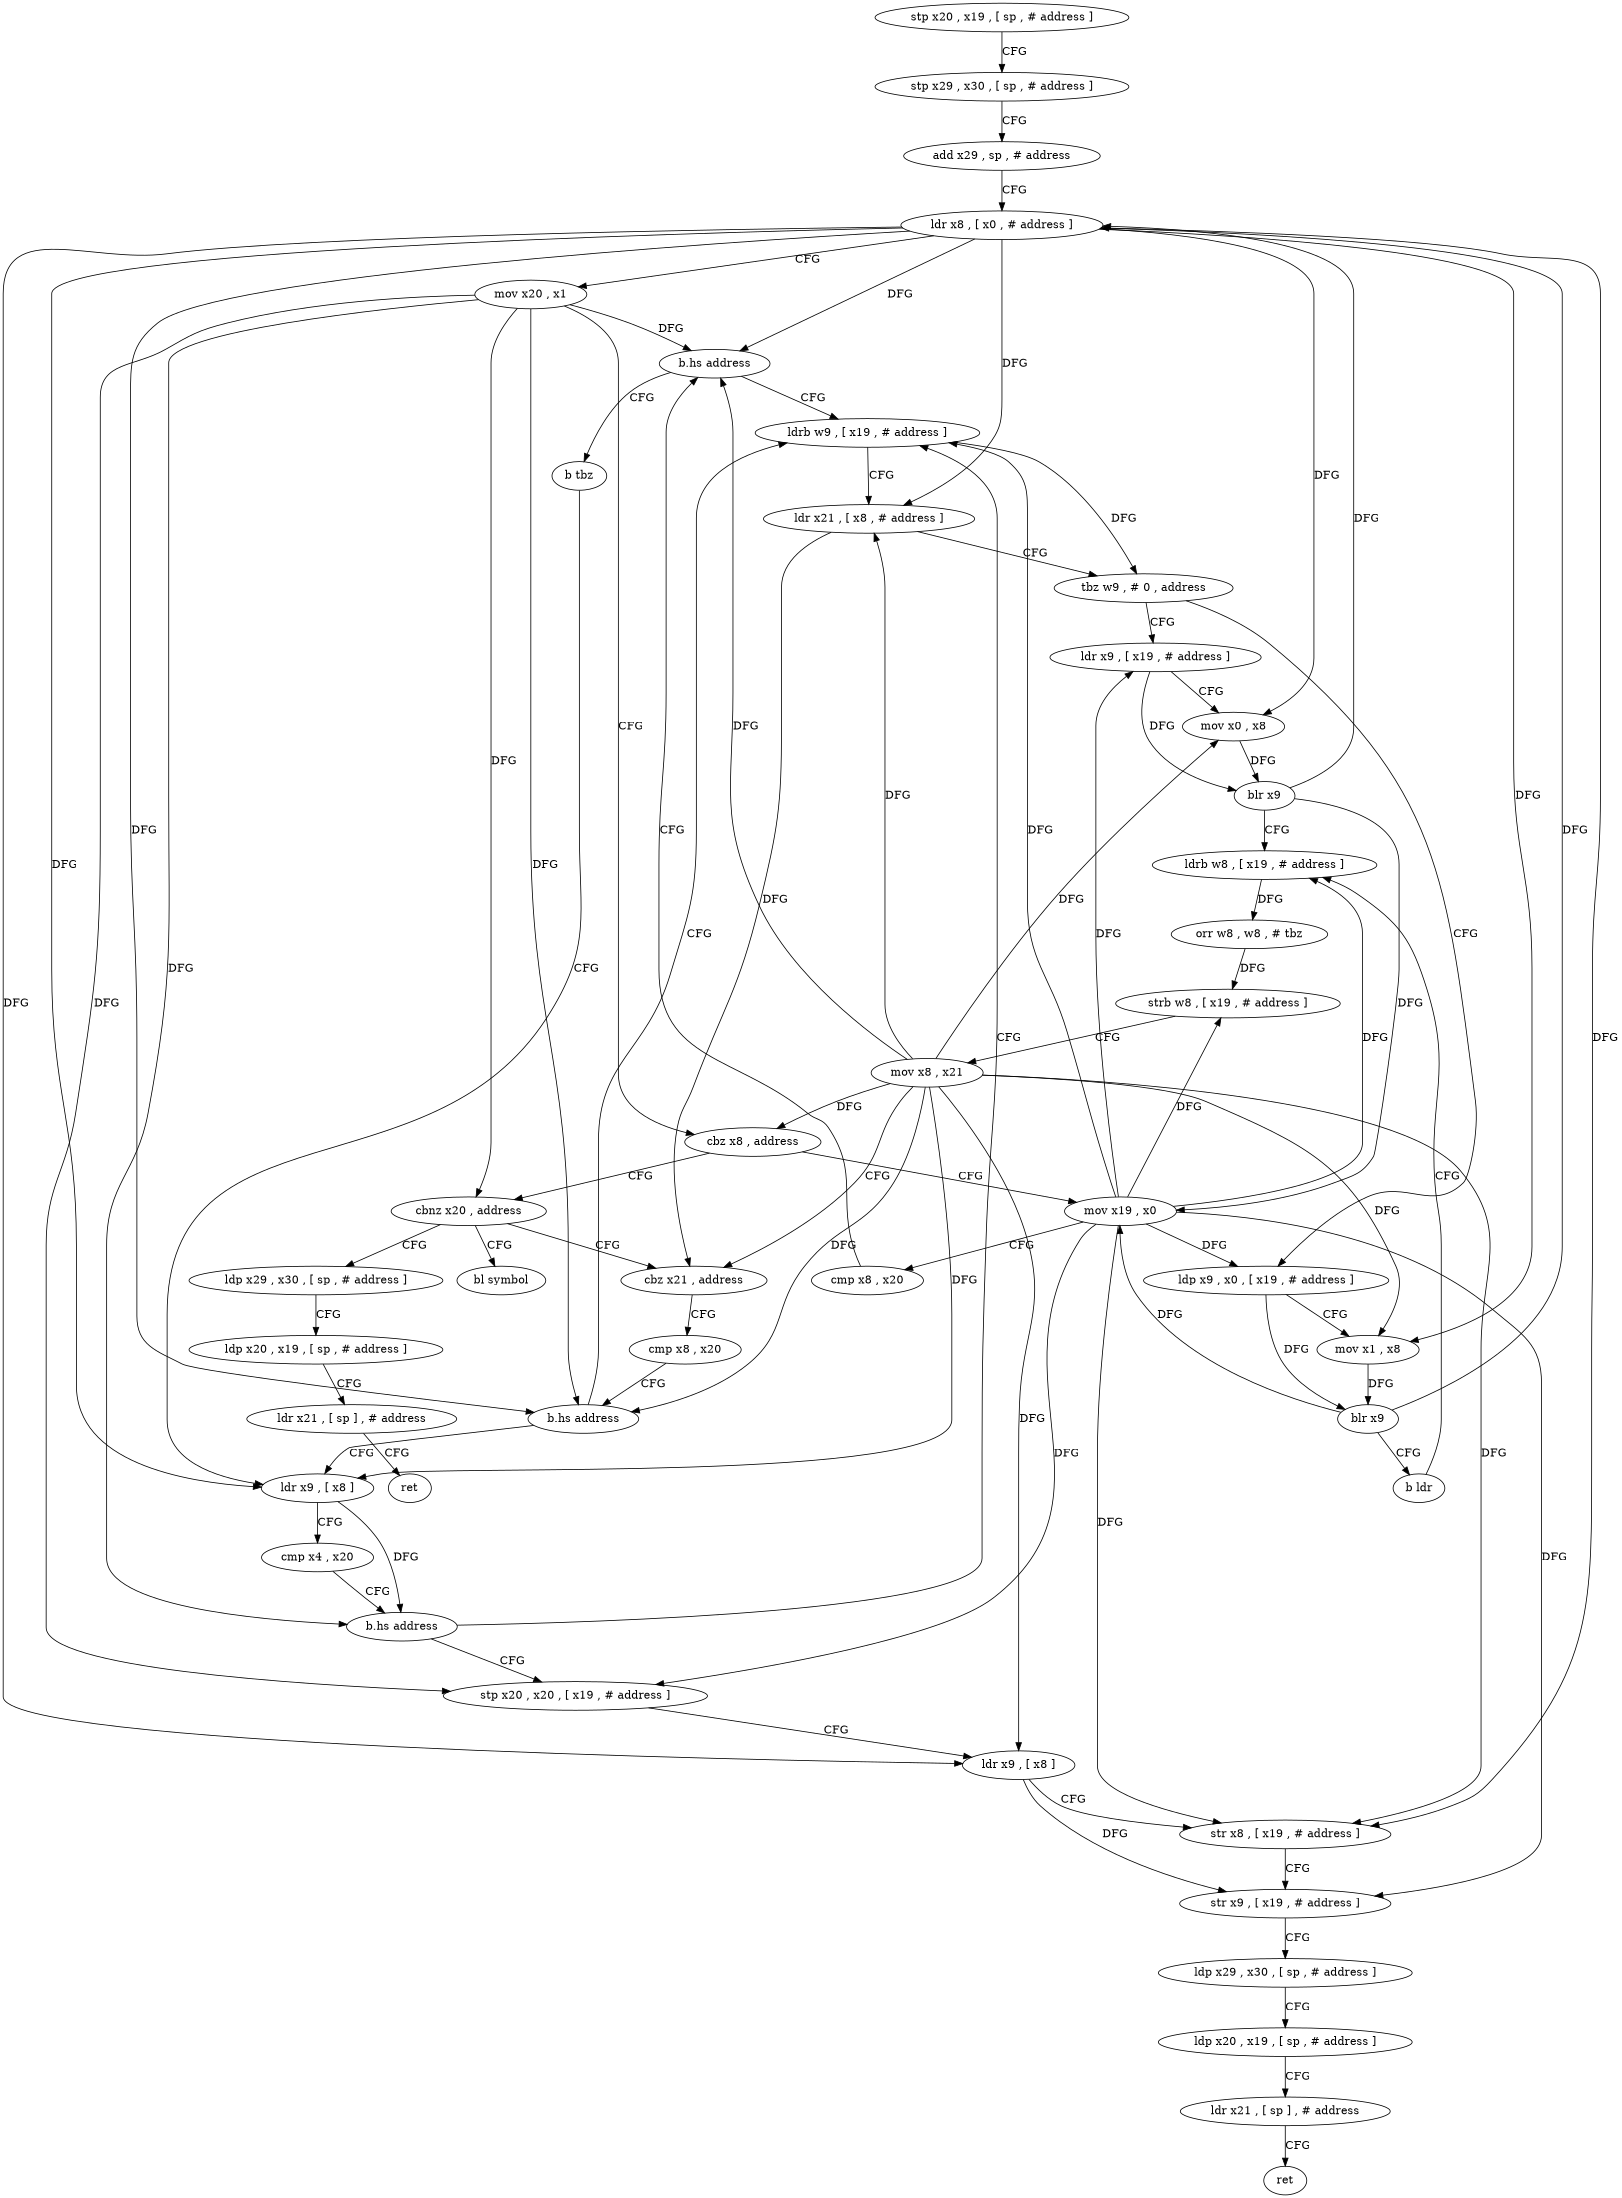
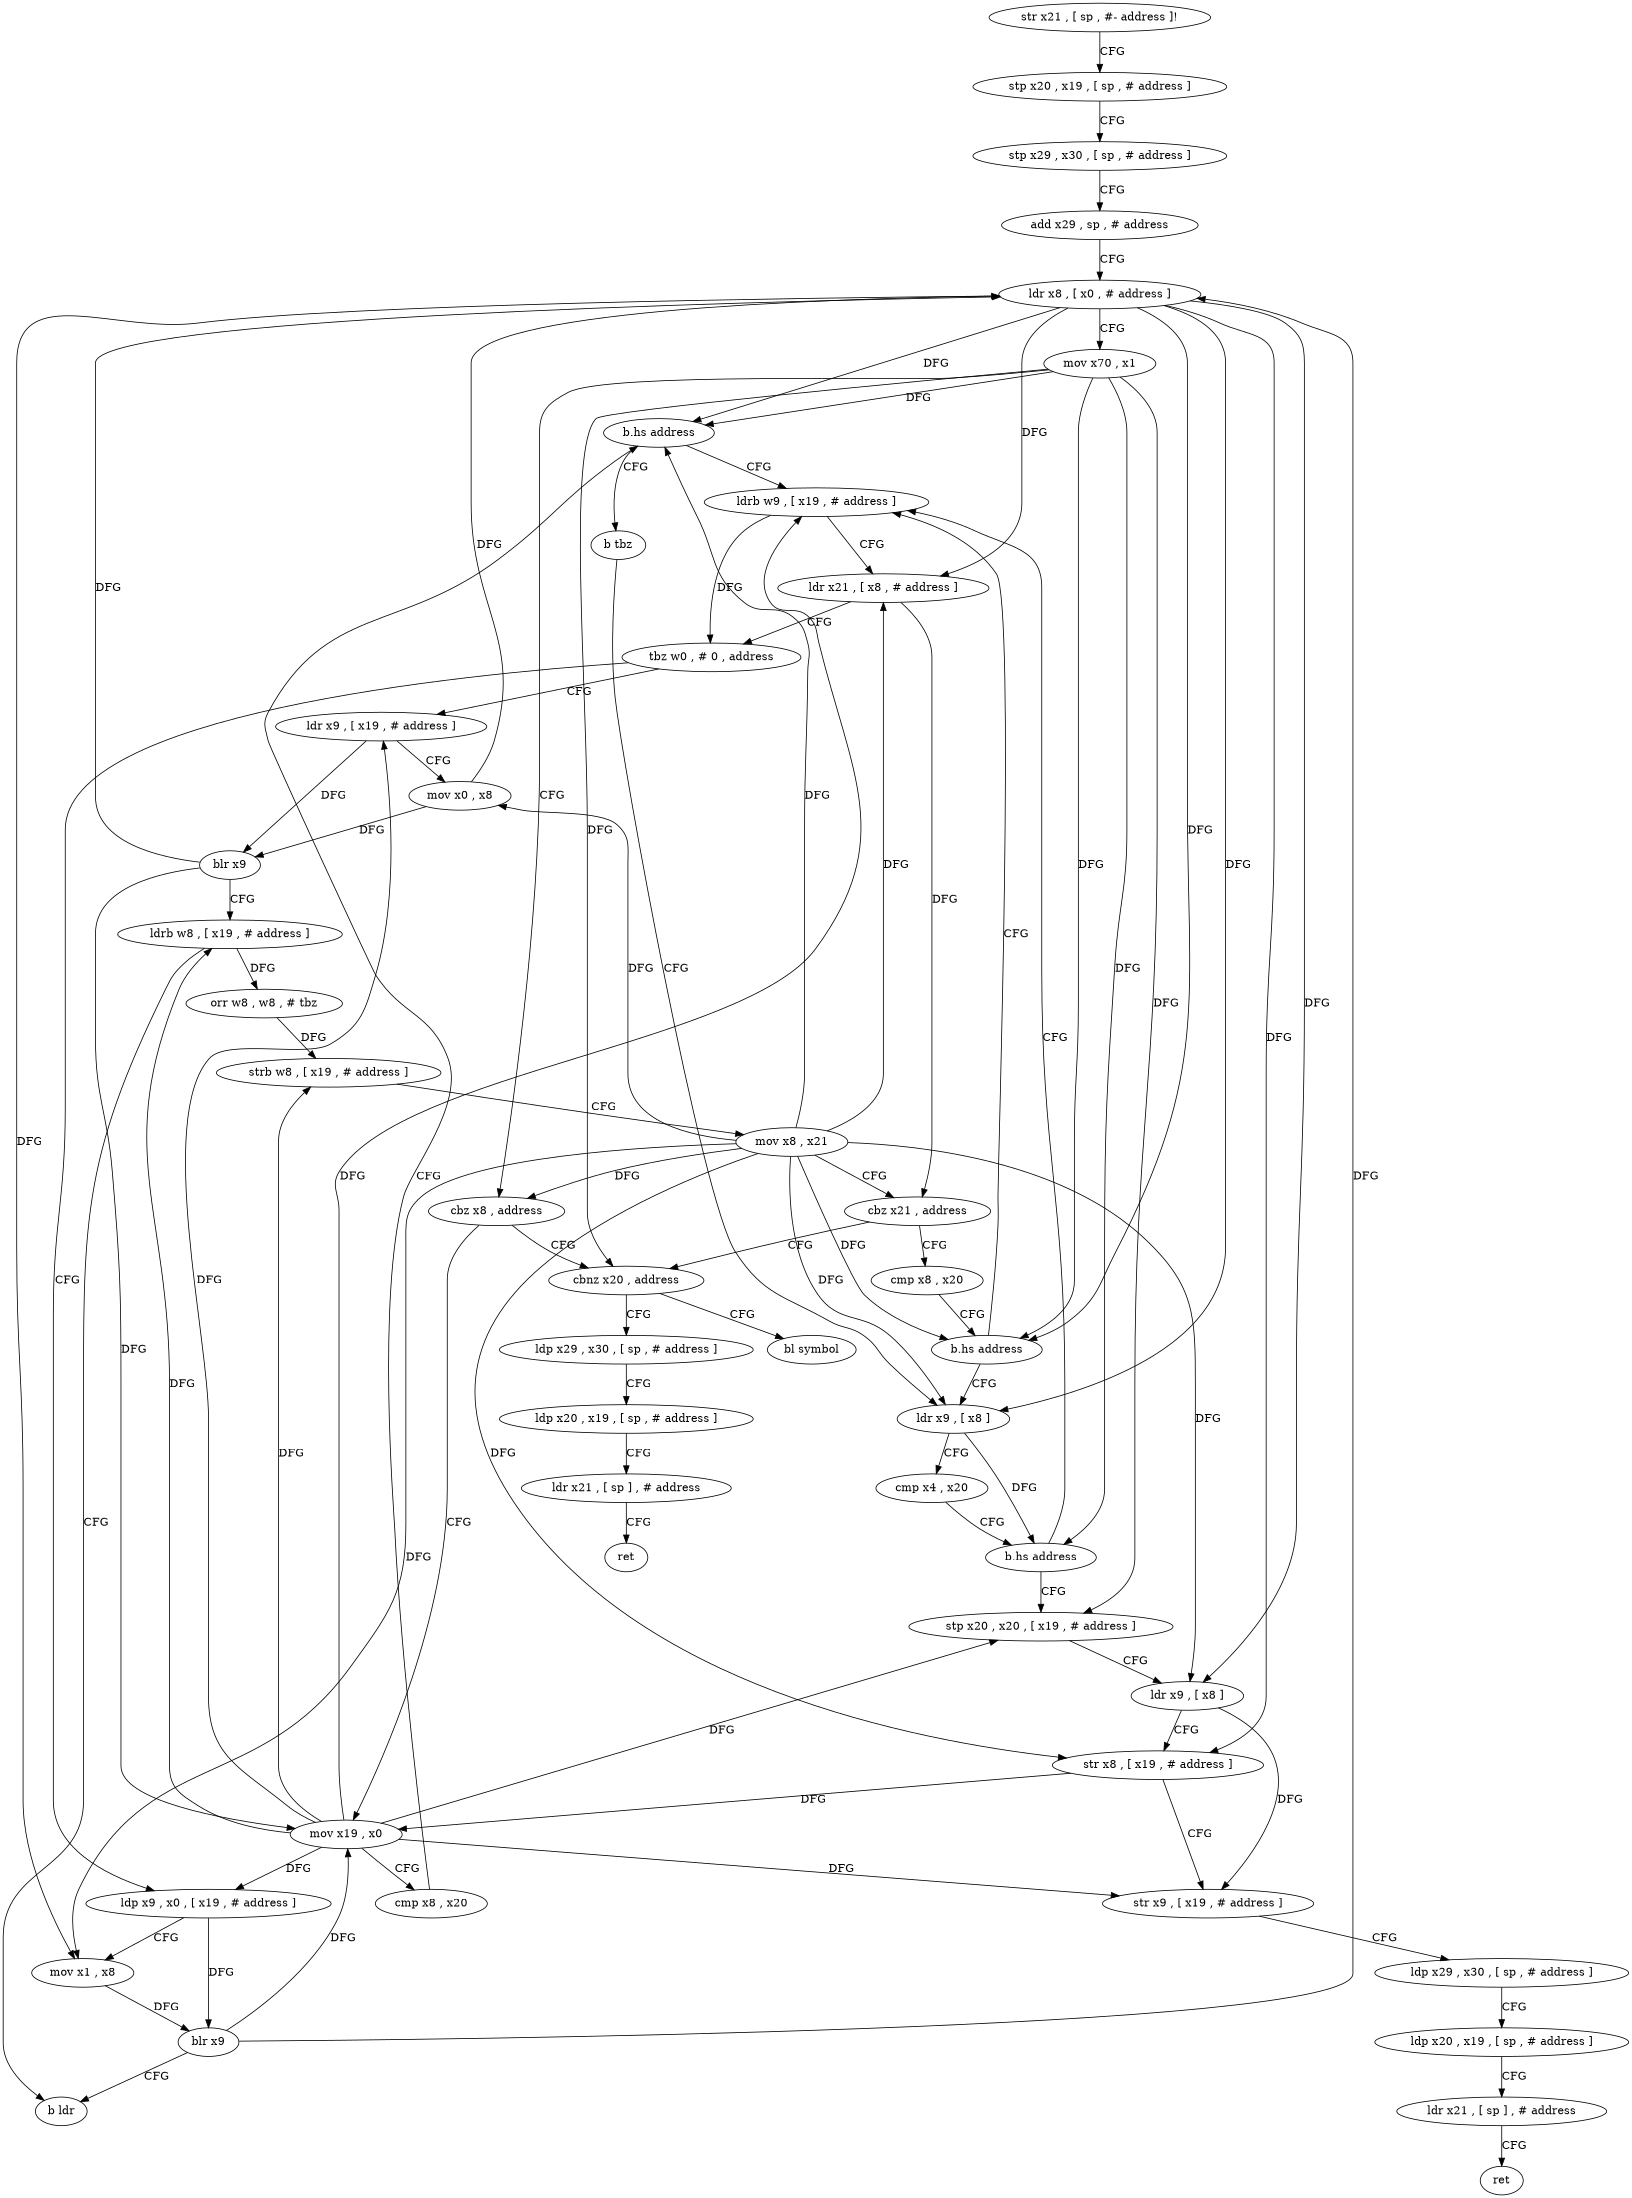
node "str x21 , [ sp , #- address ]!": added
node "mov x20 , x1": label "mov x20 , x1" -> "mov x70 , x1"
edge "ldr x8 , [ x0 , # address ]" -> "mov x0 , x8": reversed
node "tbz w9 , # 0 , address": label "tbz w9 , # 0 , address" -> "tbz w0 , # 0 , address"
edge "b ldr" -> "ldrb w8 , [ x19 , # address ]": reversed
edge "cbnz x20 , address" -> "cbz x21 , address": reversed
edge "mov x19 , x0" -> "str x8 , [ x19 , # address ]": reversed
